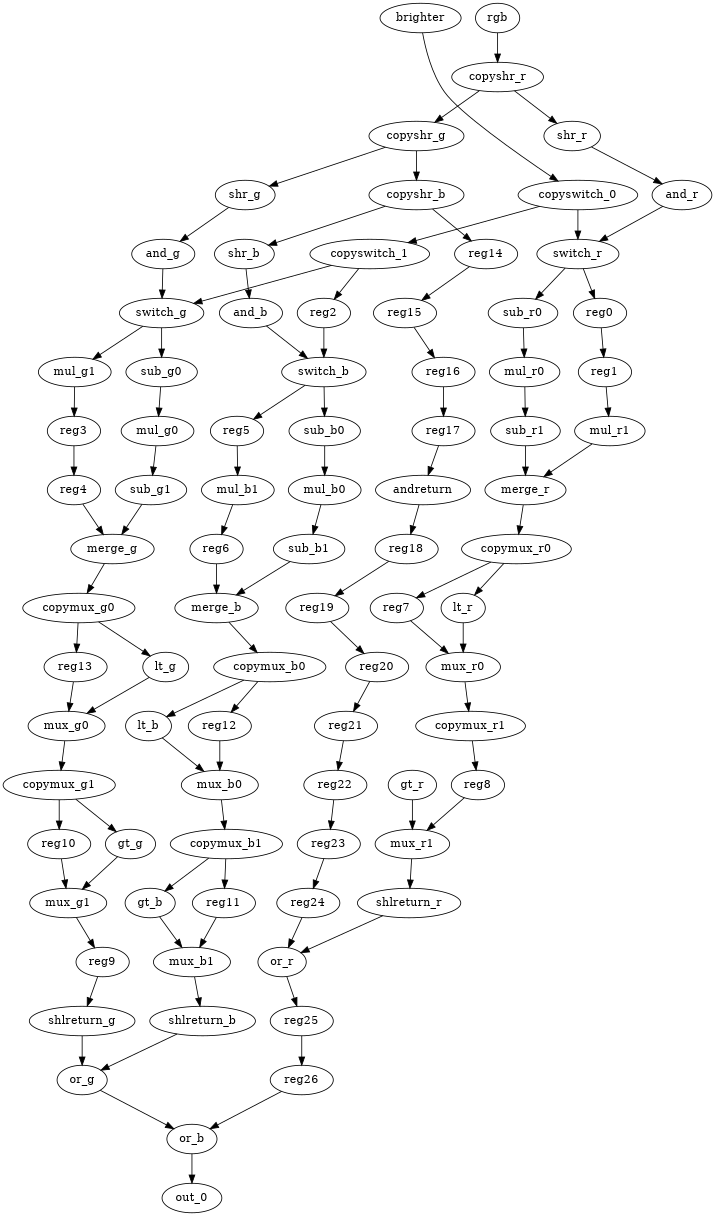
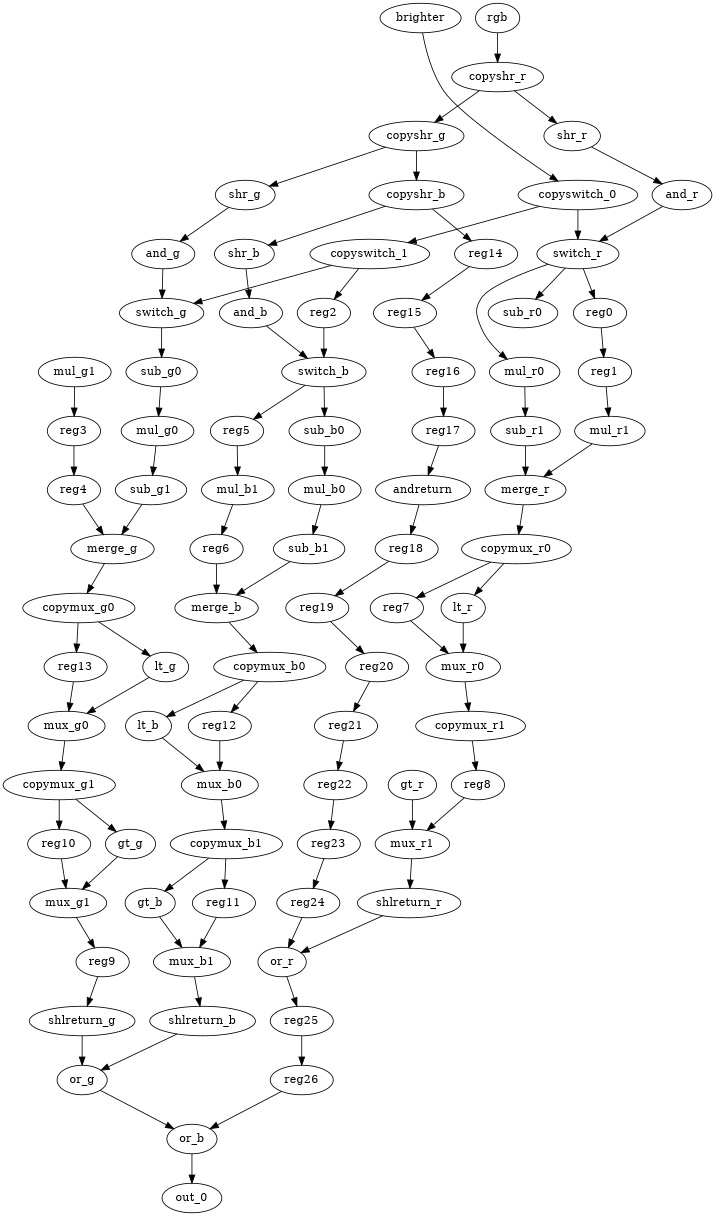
edge "sub_r0" -> "mul_r0": now "switch_r" -> "mul_r0"
edge "switch_g" -> "mul_g1": removed
